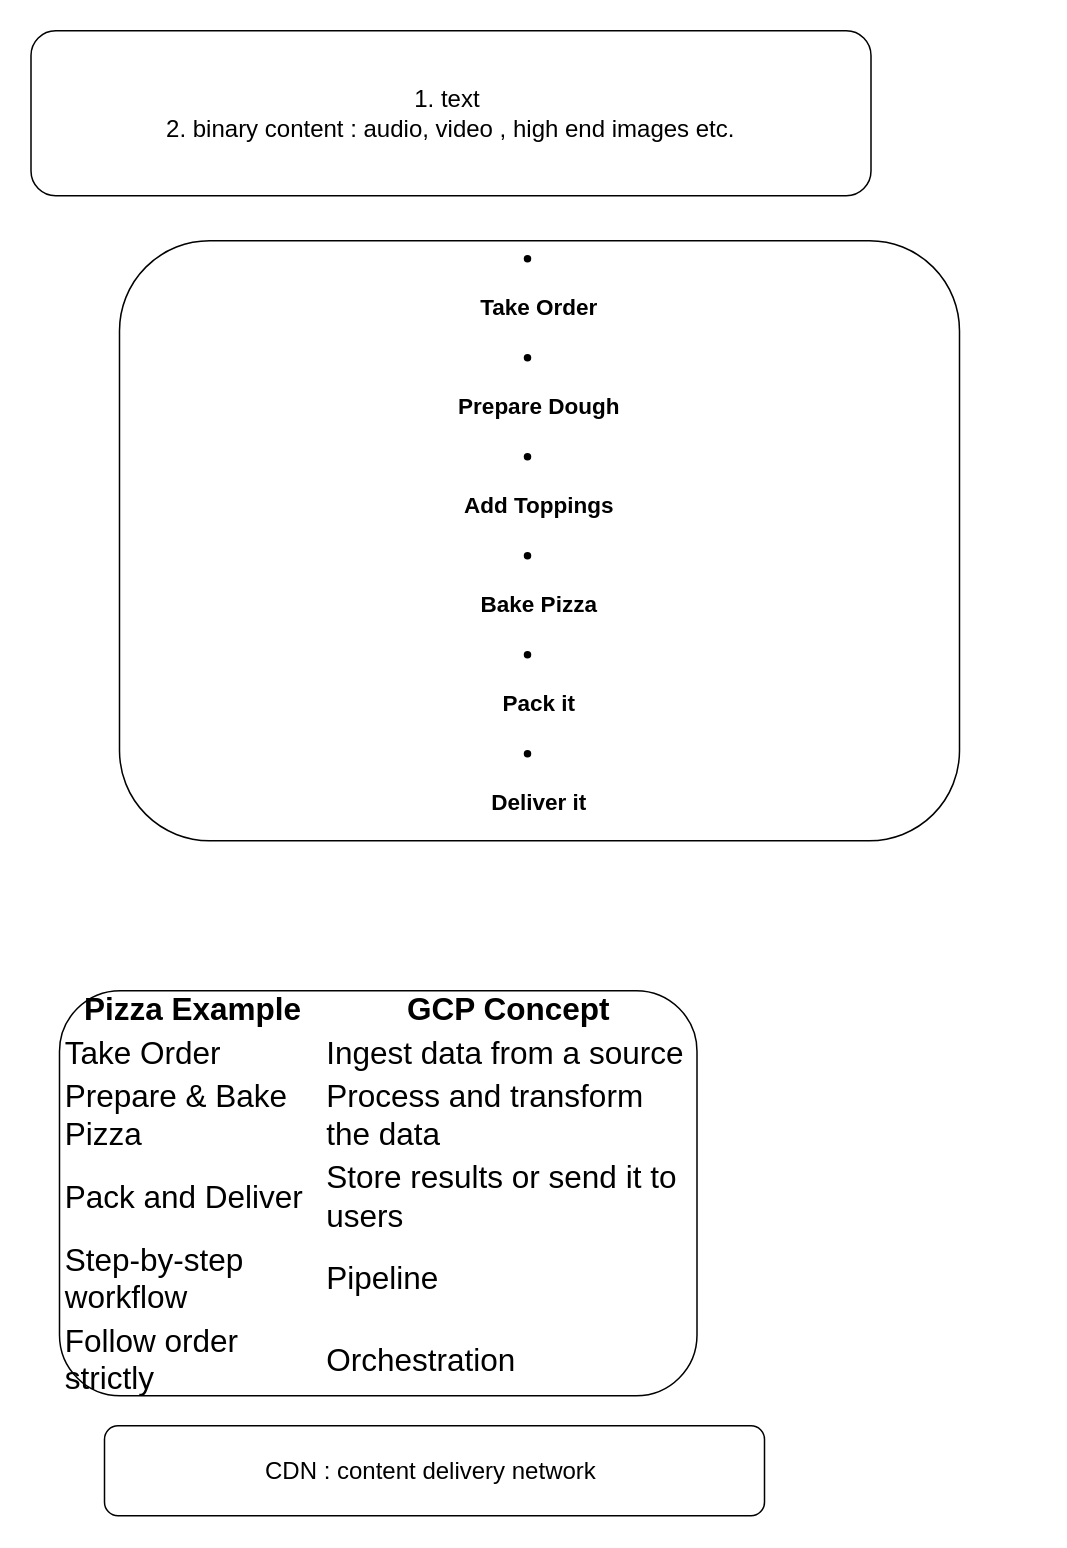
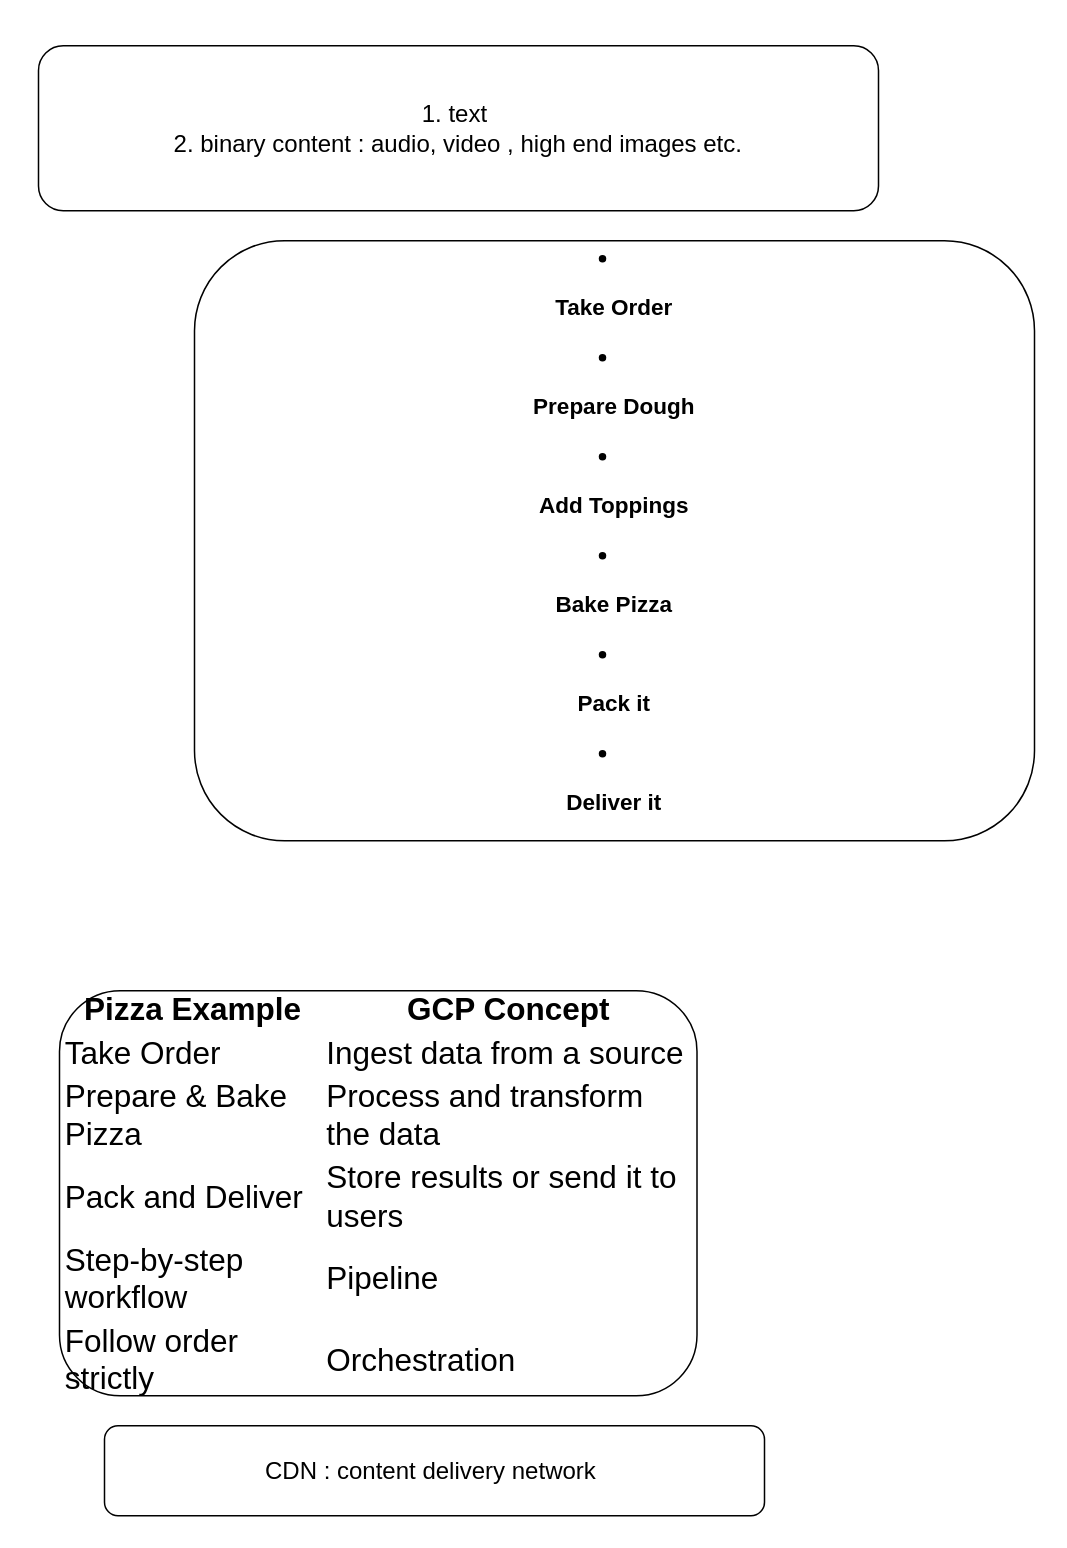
node "1. text 2. binary content : audio, video , high end images etc.": moved (451, 113) -> (458, 128)
node "Take Order Prepare Dough Add Toppings Bake Pizza Pack it Deliver it": moved (539, 541) -> (614, 541)
